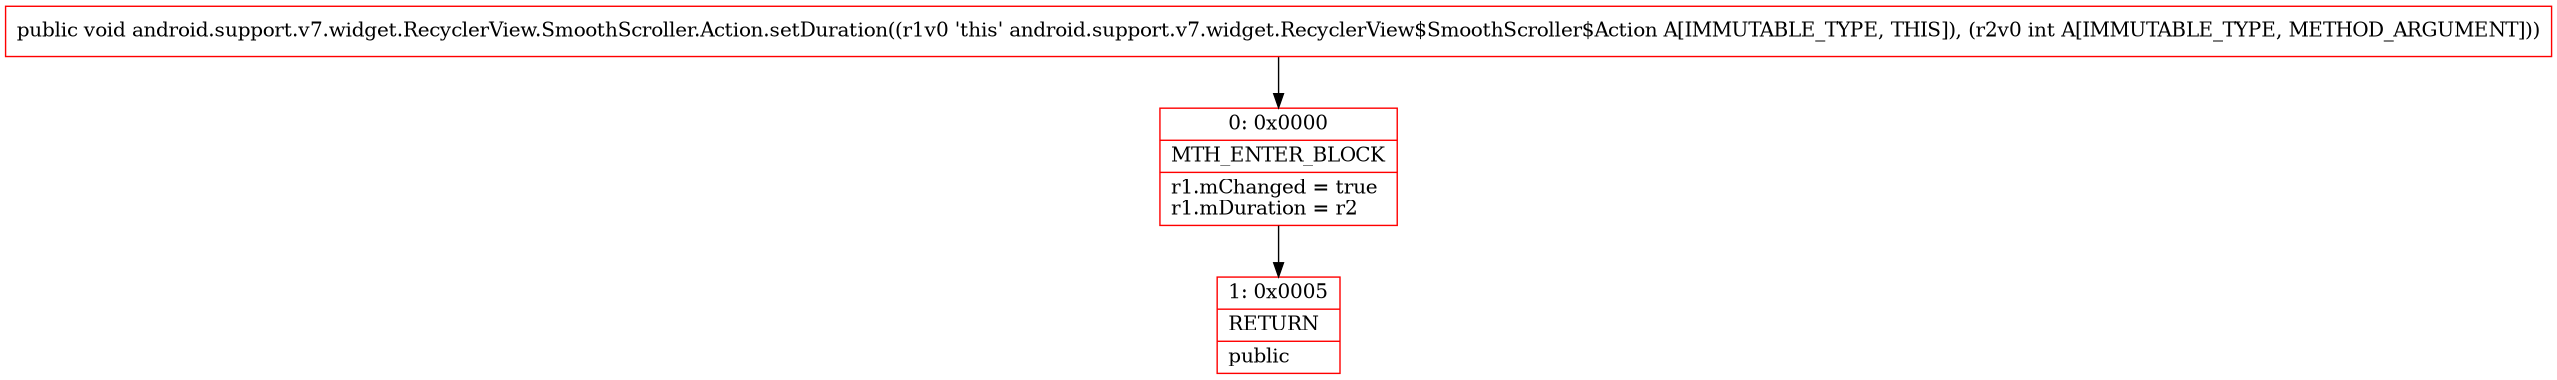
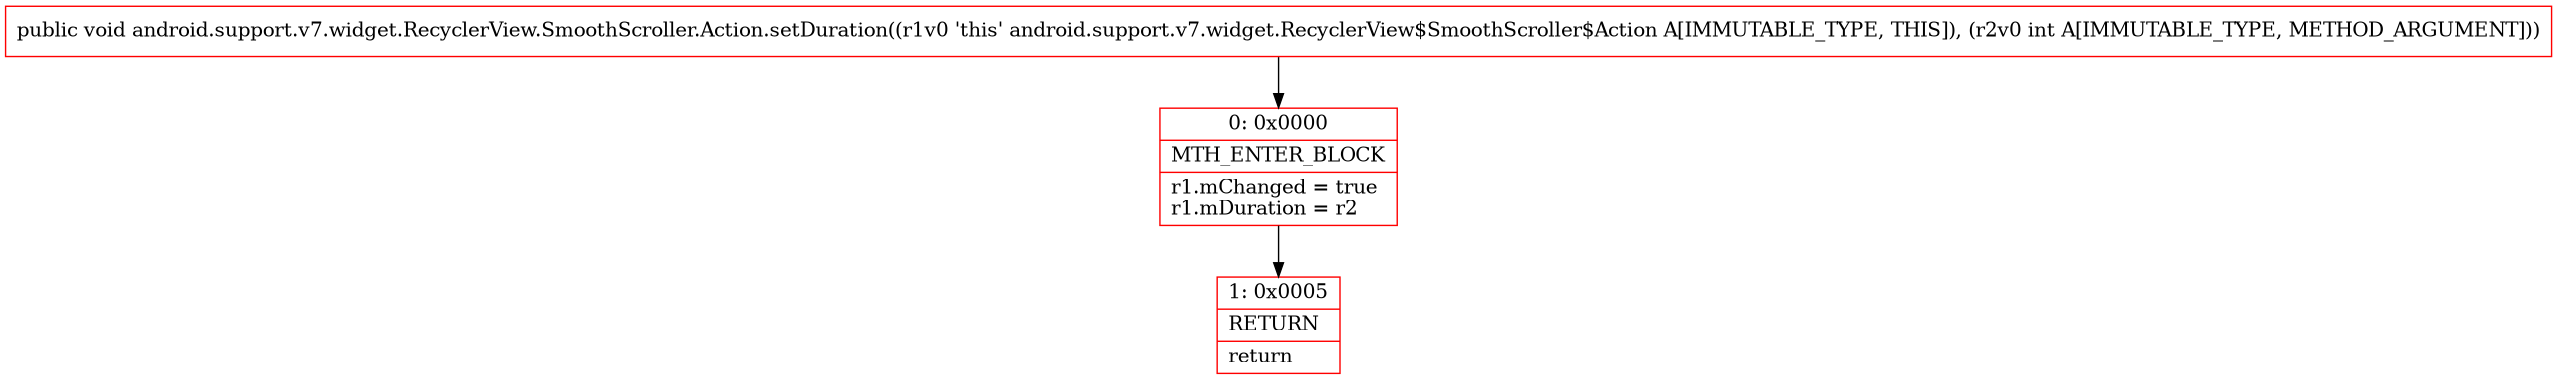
node "1: 0x0005": text "public" -> "return"
